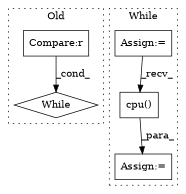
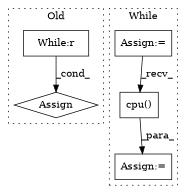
node "Compare:r": label "Compare:r" -> "While:r"
node "While": label "While" -> "Assign"
